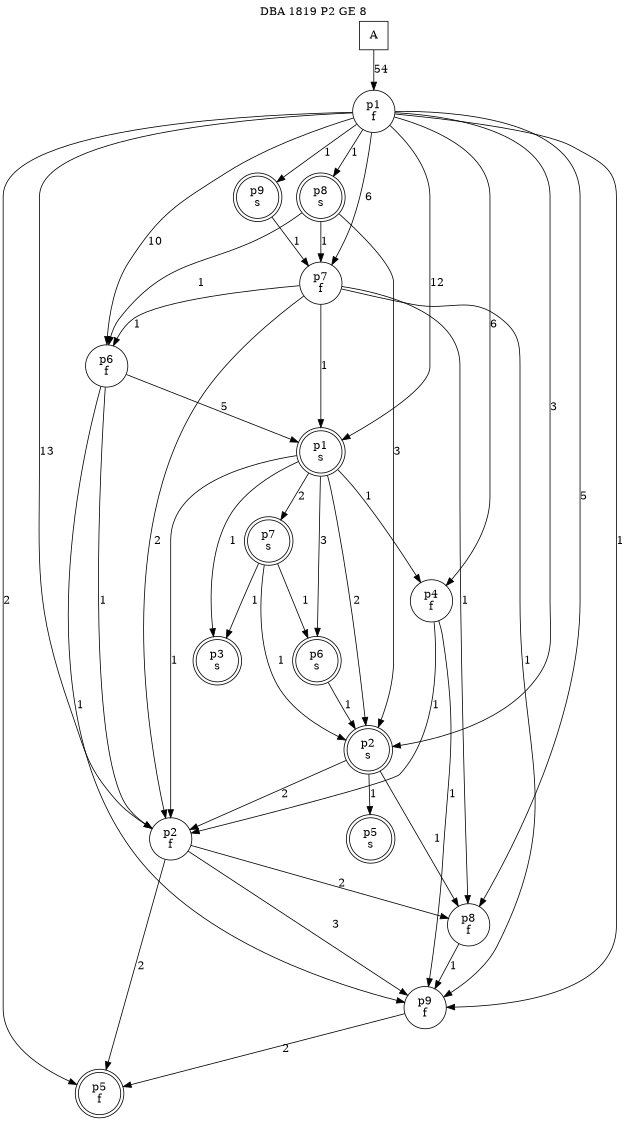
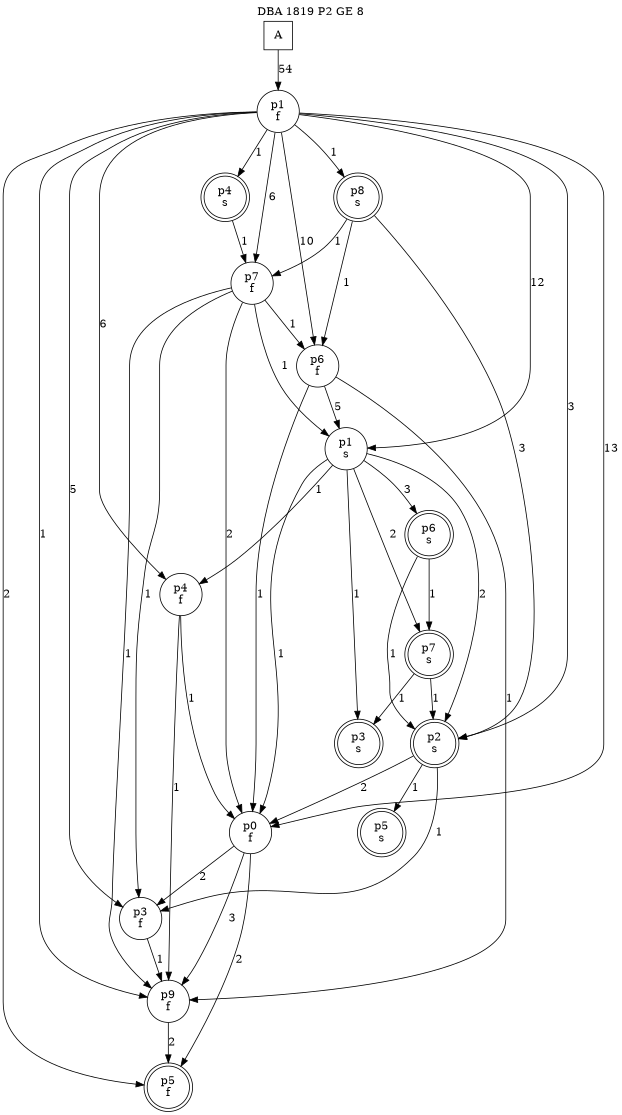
node "p9 s": label "p9 s" -> "p4 s"
node "p1 s": shape doublecircle -> circle
edge "p7 s" -> "p6 s": reversed
node "p2 f": label "p2 f" -> "p0 f"
node "p8 f": label "p8 f" -> "p3 f"
